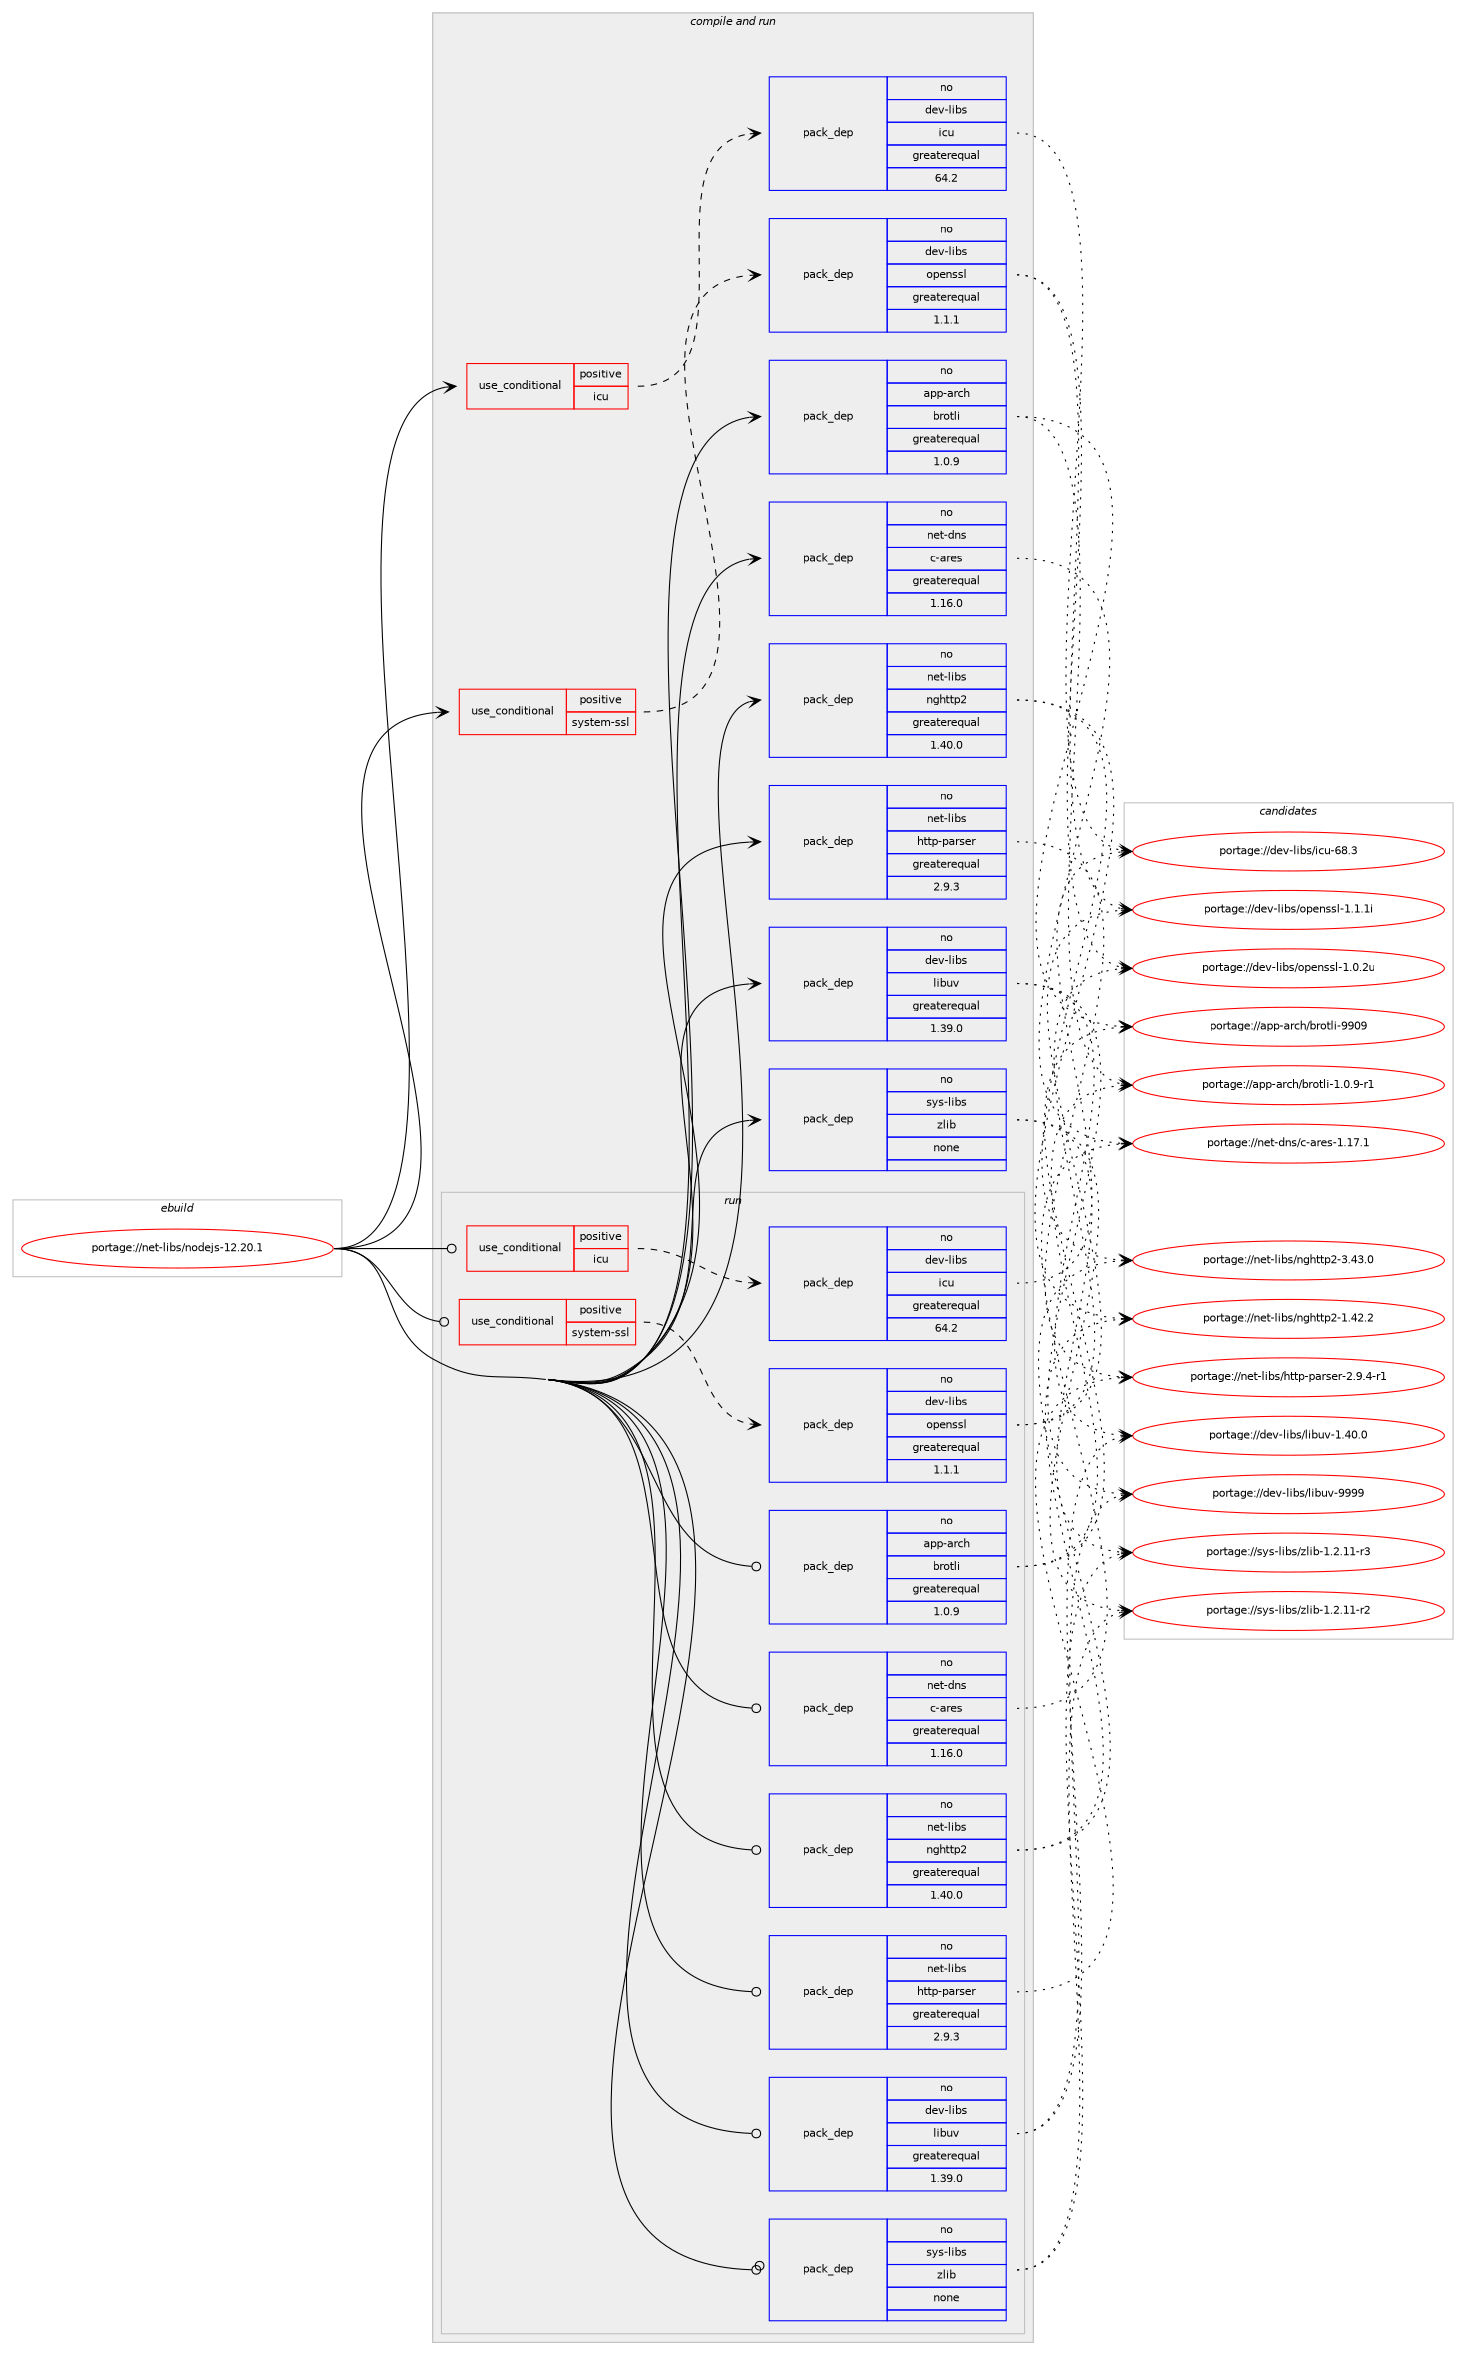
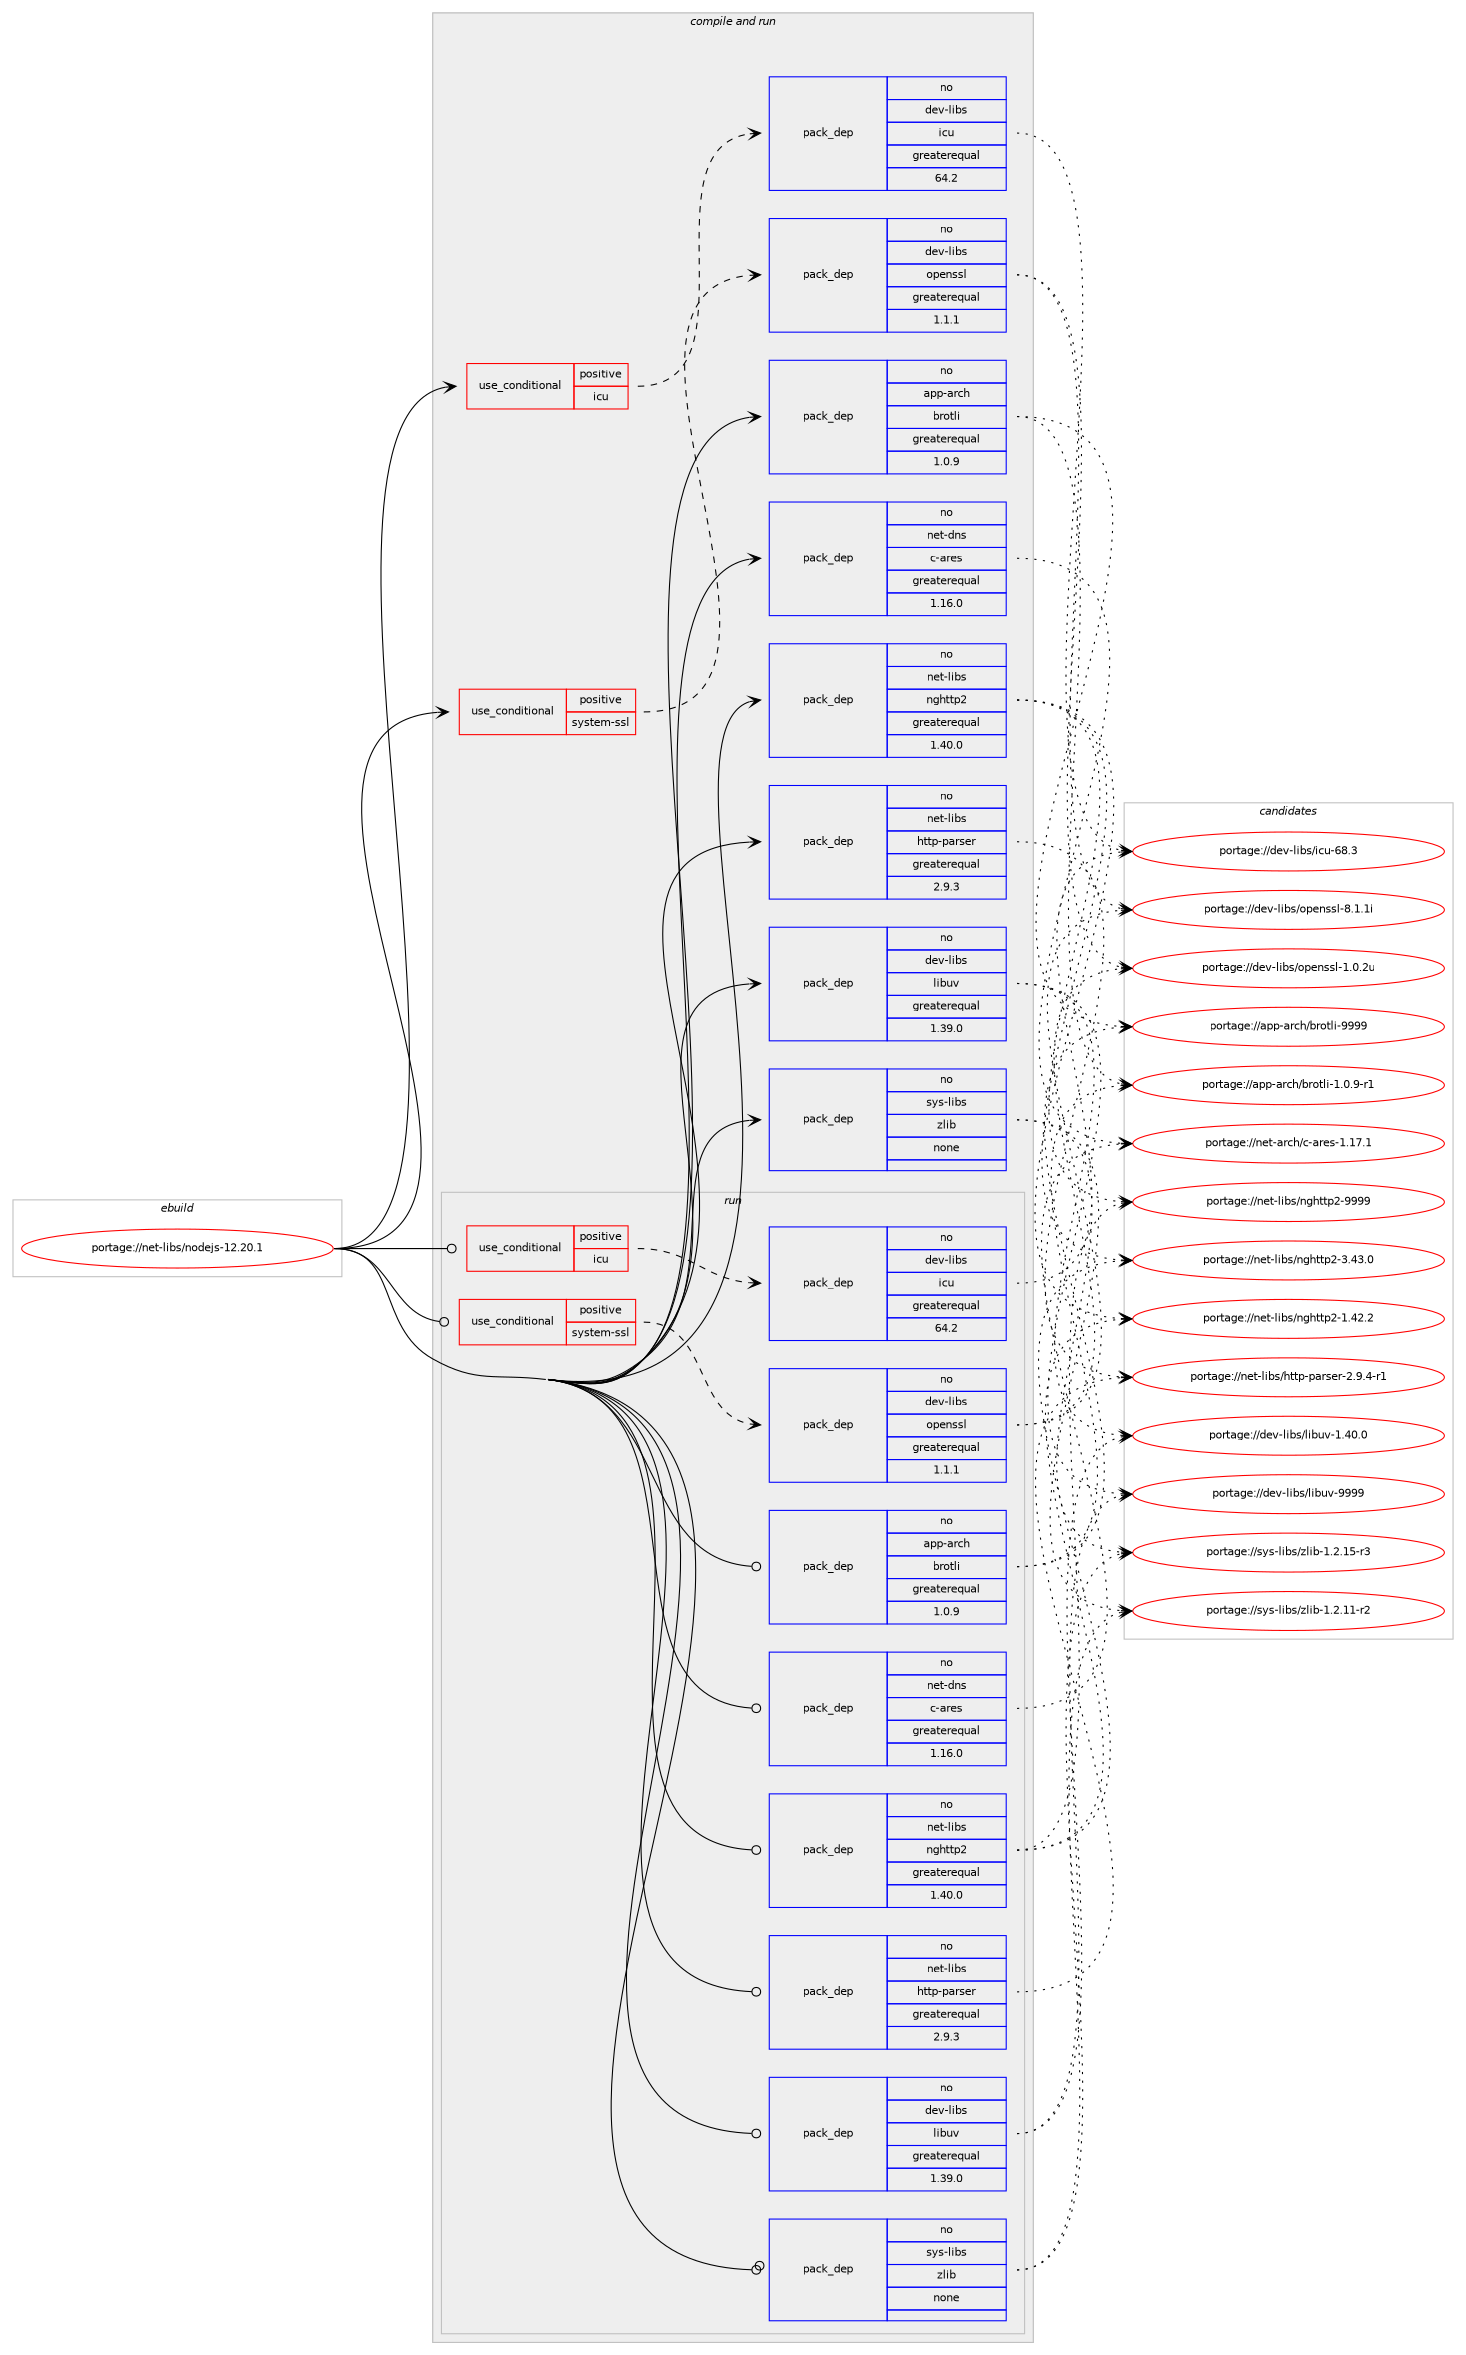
node "portage://dev-libs/openssl-1.1.1i": label "portage://dev-libs/openssl-1.1.1i" -> "portage://dev-libs/openssl-8.1.1i"
node "portage://app-arch/brotli-9909": label "portage://app-arch/brotli-9909" -> "portage://app-arch/brotli-9999"
node "portage://net-dns/c-ares-1.17.1": label "portage://net-dns/c-ares-1.17.1" -> "portage://net-arch/c-ares-1.17.1"
node "portage://net-libs/nghttp2-9999": added
node "portage://sys-libs/zlib-1.2.11-r3": label "portage://sys-libs/zlib-1.2.11-r3" -> "portage://sys-libs/zlib-1.2.15-r3"
